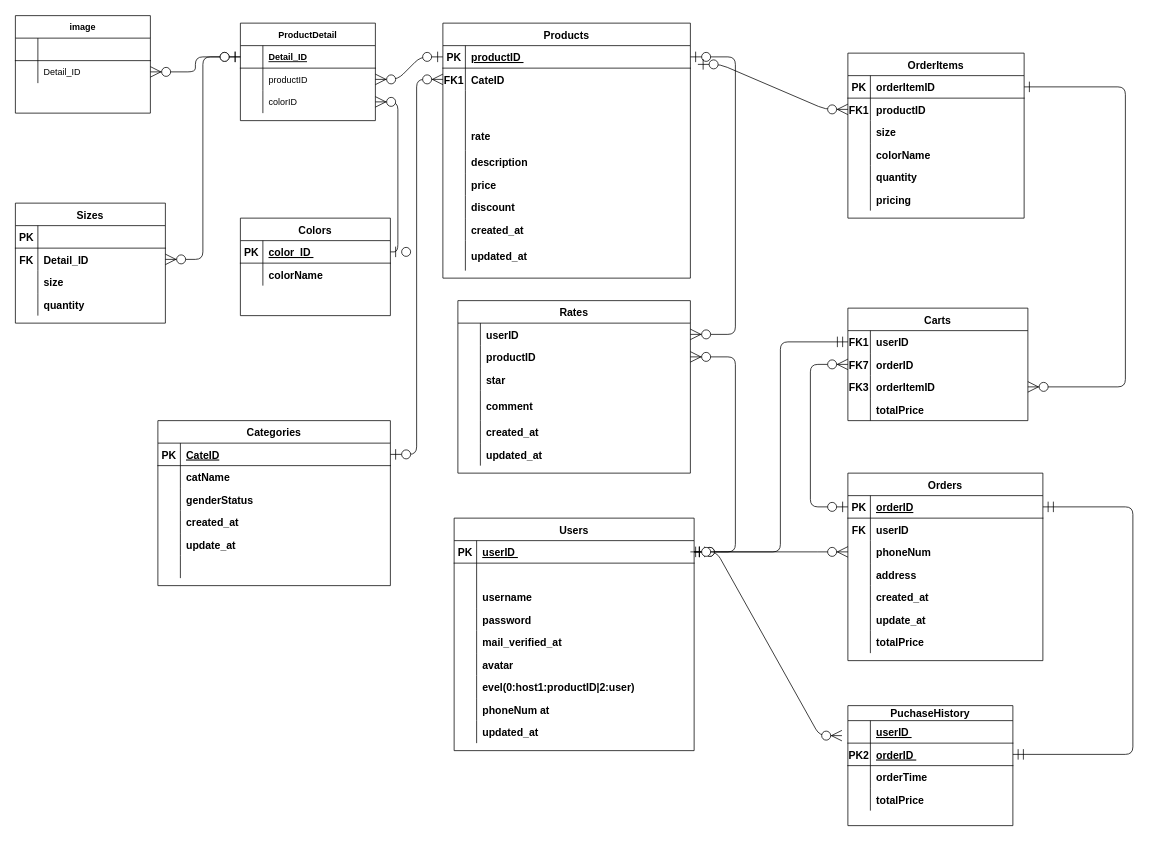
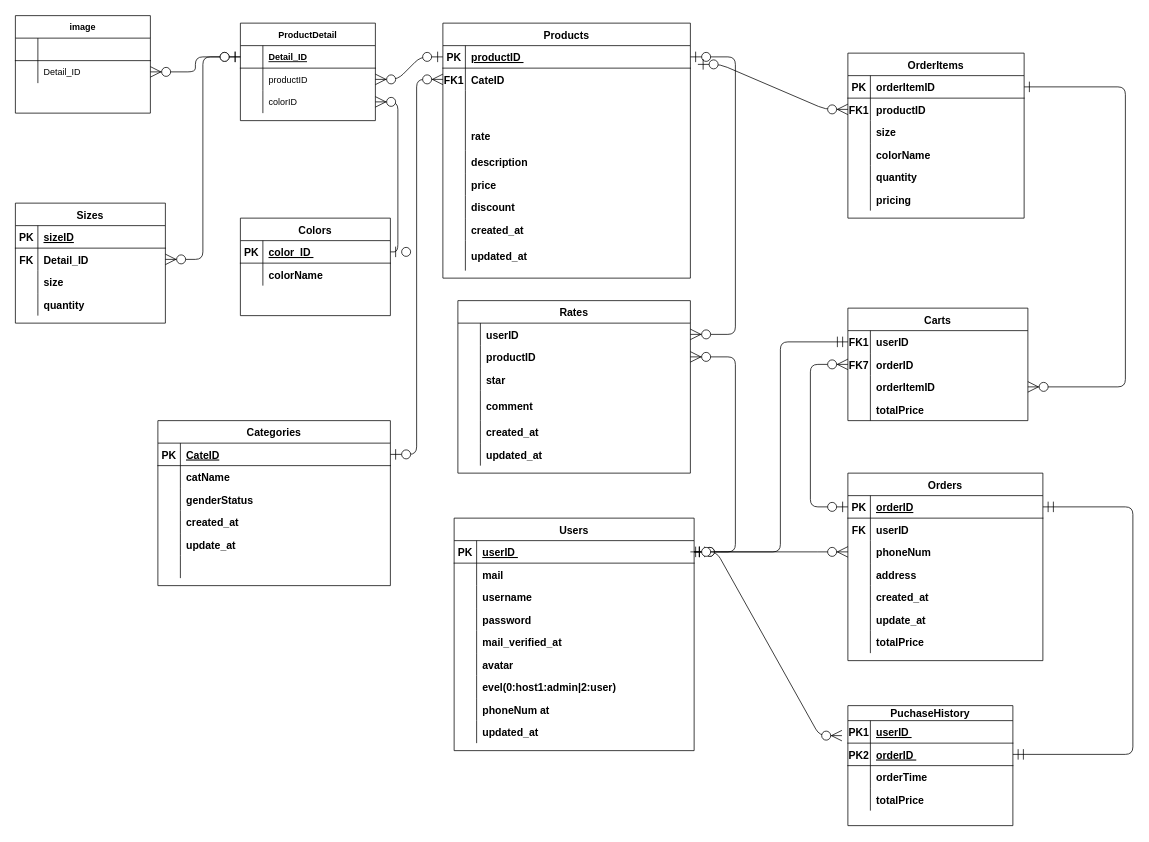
node "sizeID": added
node "FK3": removed
node "mail": added
node "evel(0:host1:productID|2:user)": label "evel(0:host1:productID|2:user)" -> "evel(0:host1:admin|2:user)"
node "PK1": added
